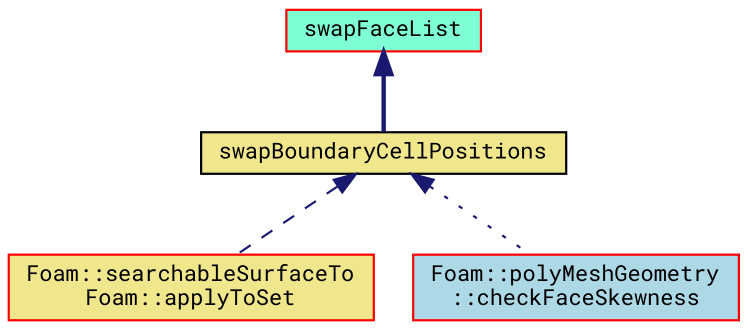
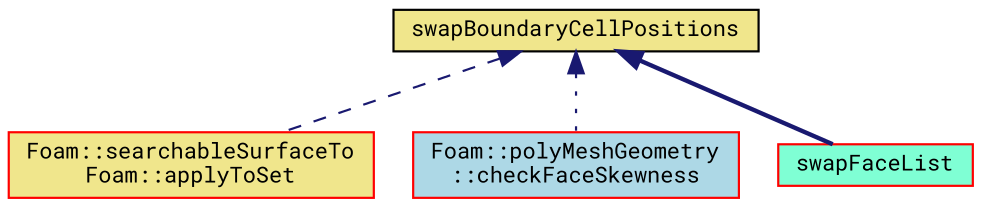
edge "swapBoundaryCellPositions" -> "swapFaceList": reversed
